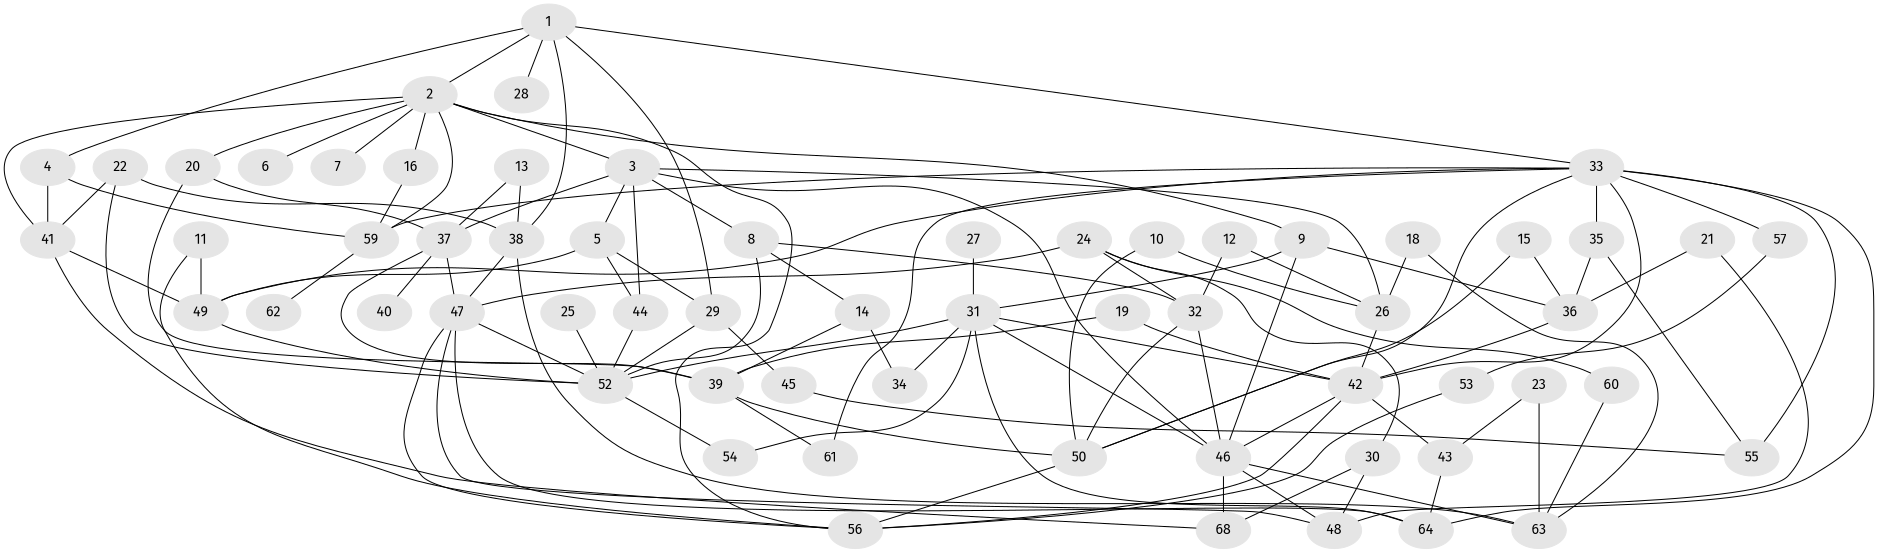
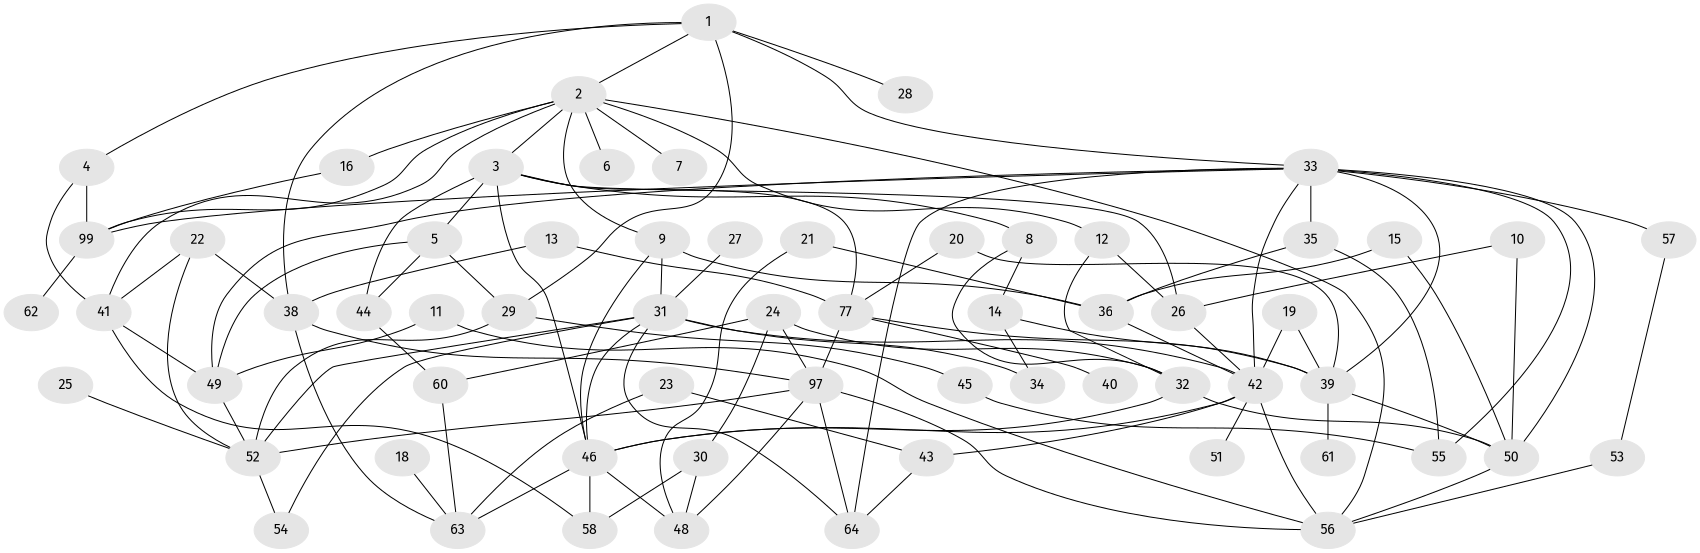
edge "2" -- "20": now "2" -- "12"
edge "33" -- "61": now "33" -- "39"
node "59": label "59" -> "99"
node "37": label "37" -> "77"
edge "18" -- "26": removed
node "47": label "47" -> "97"
edge "8" -- "52": removed
edge "44" -- "52": now "44" -- "60"
node "51": added
node "68": label "68" -> "58"
